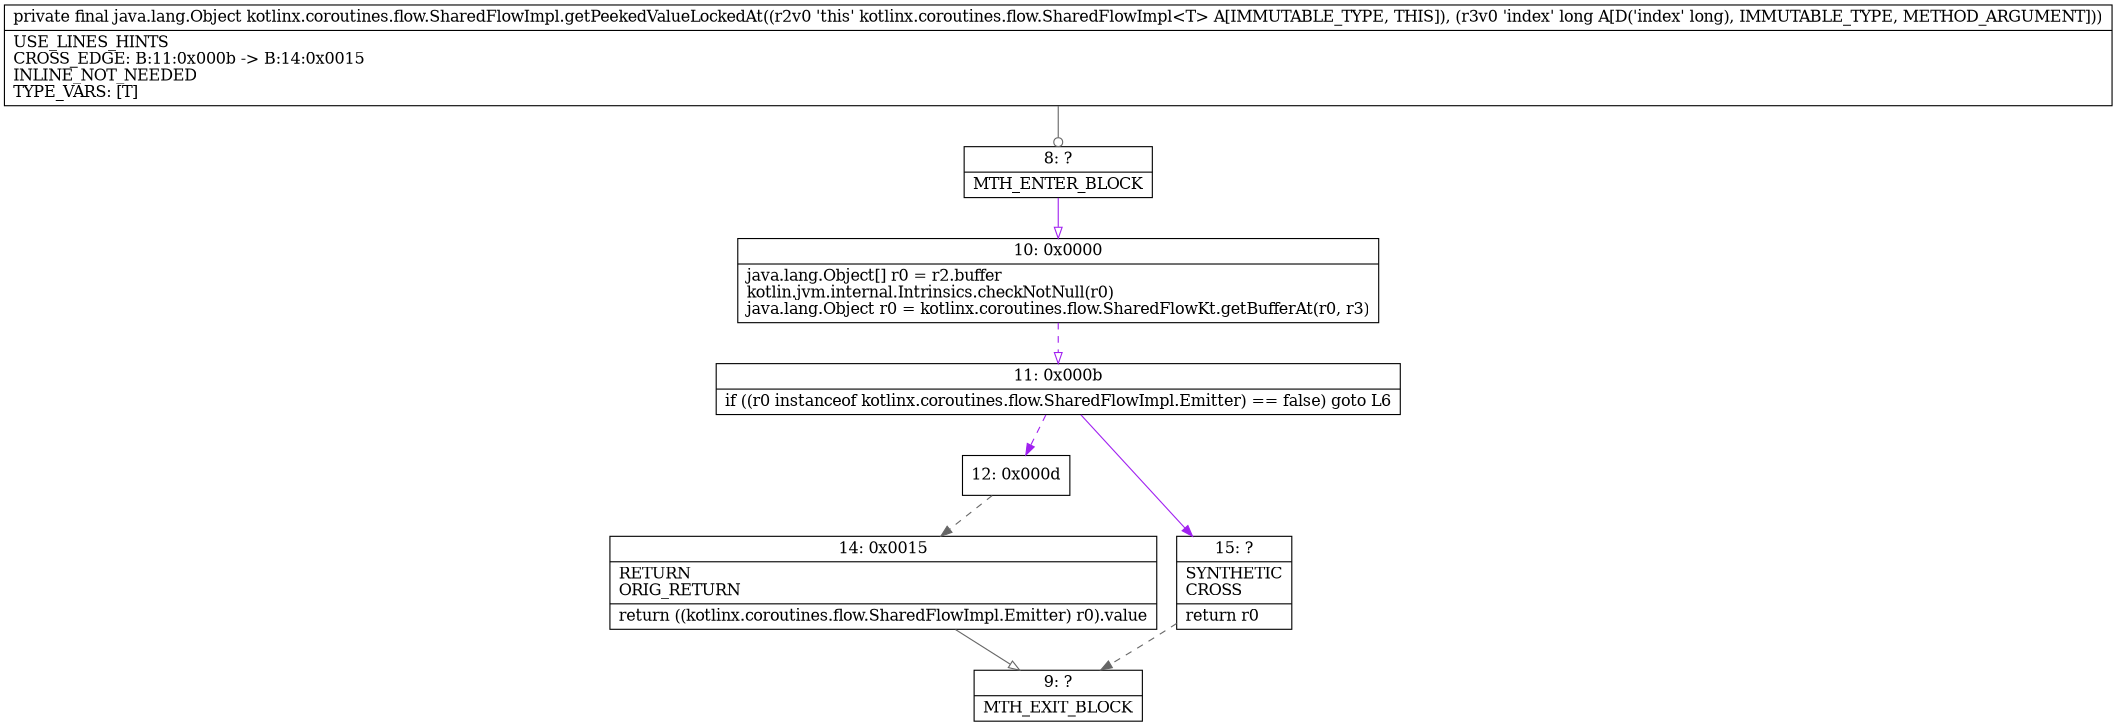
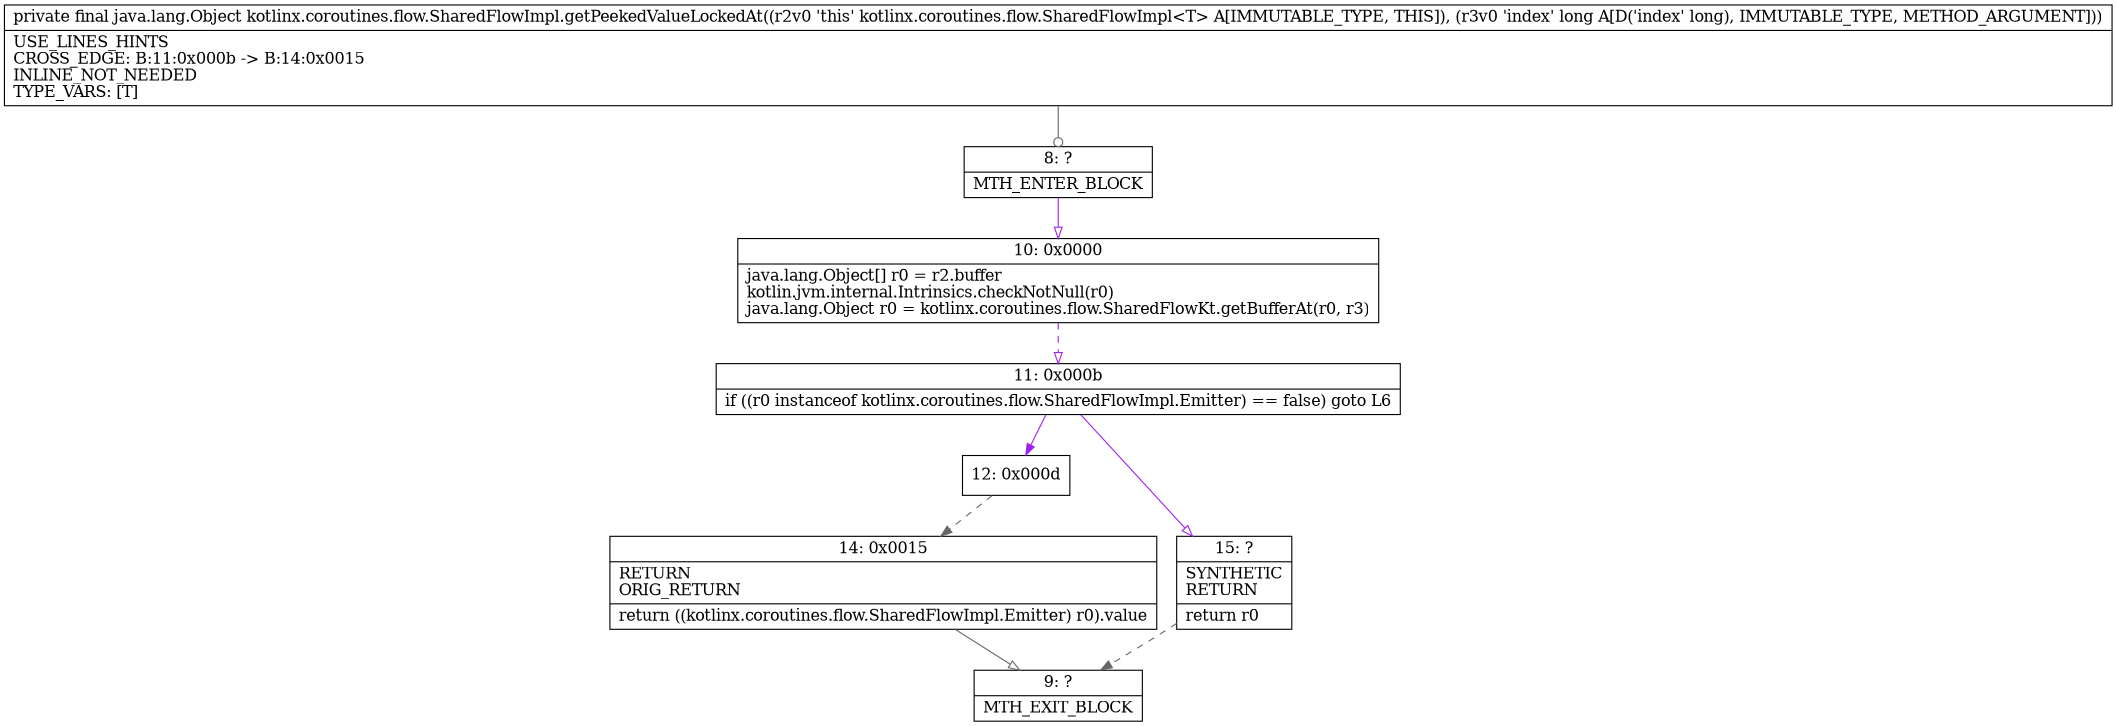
edge "11: 0x000b" -> "12: 0x000d": style dashed -> solid
edge "11: 0x000b" -> "15: ?": arrowhead normal -> onormal
node "15: ?": text "CROSS" -> "RETURN"
